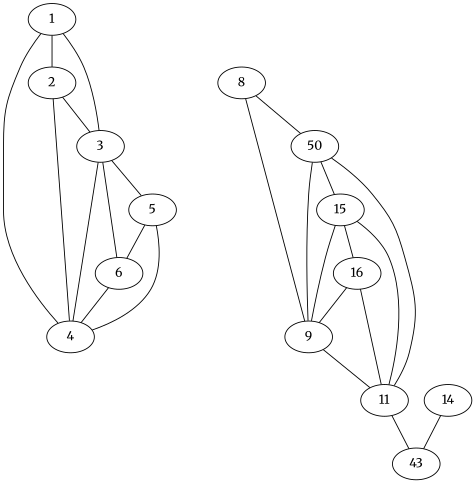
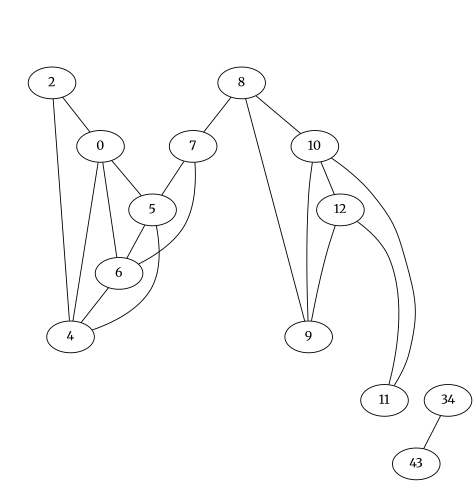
node "1": removed
node "3": label "3" -> "0"
node "7": added
node "50": label "50" -> "10"
node "15": label "15" -> "12"
node "16": removed
edge "9" -- "11": removed
node "14": label "14" -> "34"
edge "11" -- "43": removed
